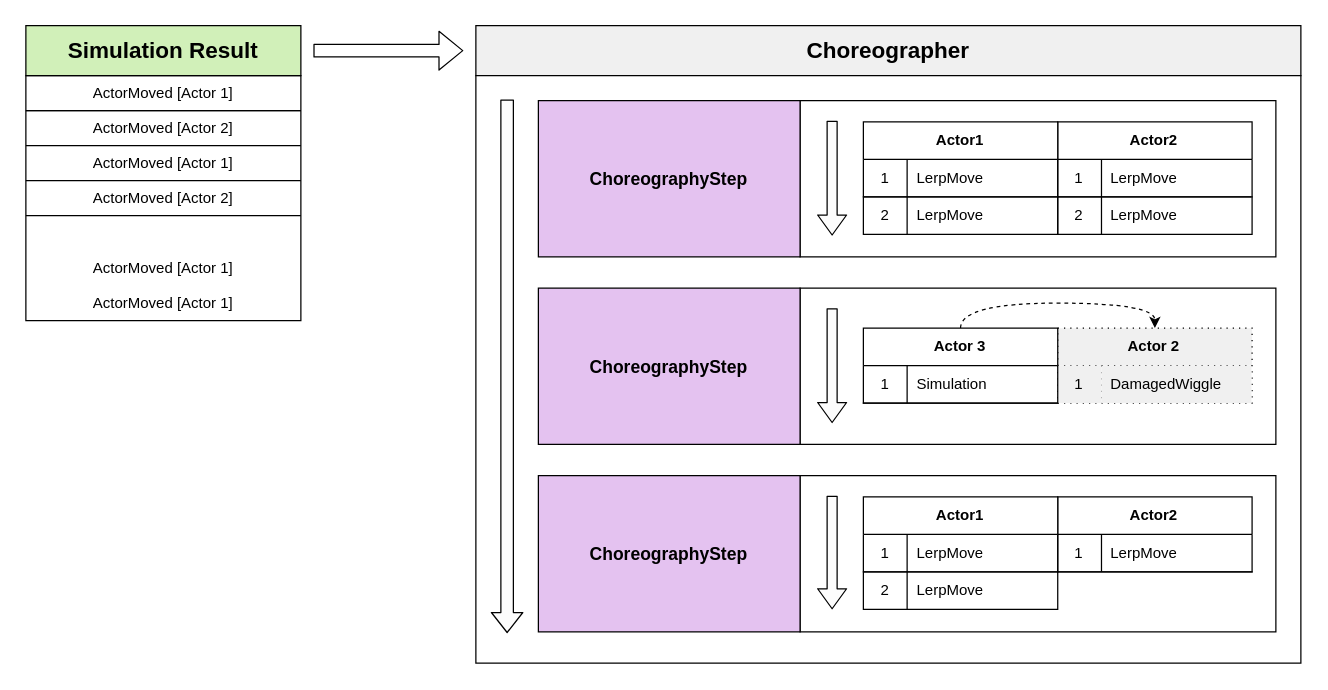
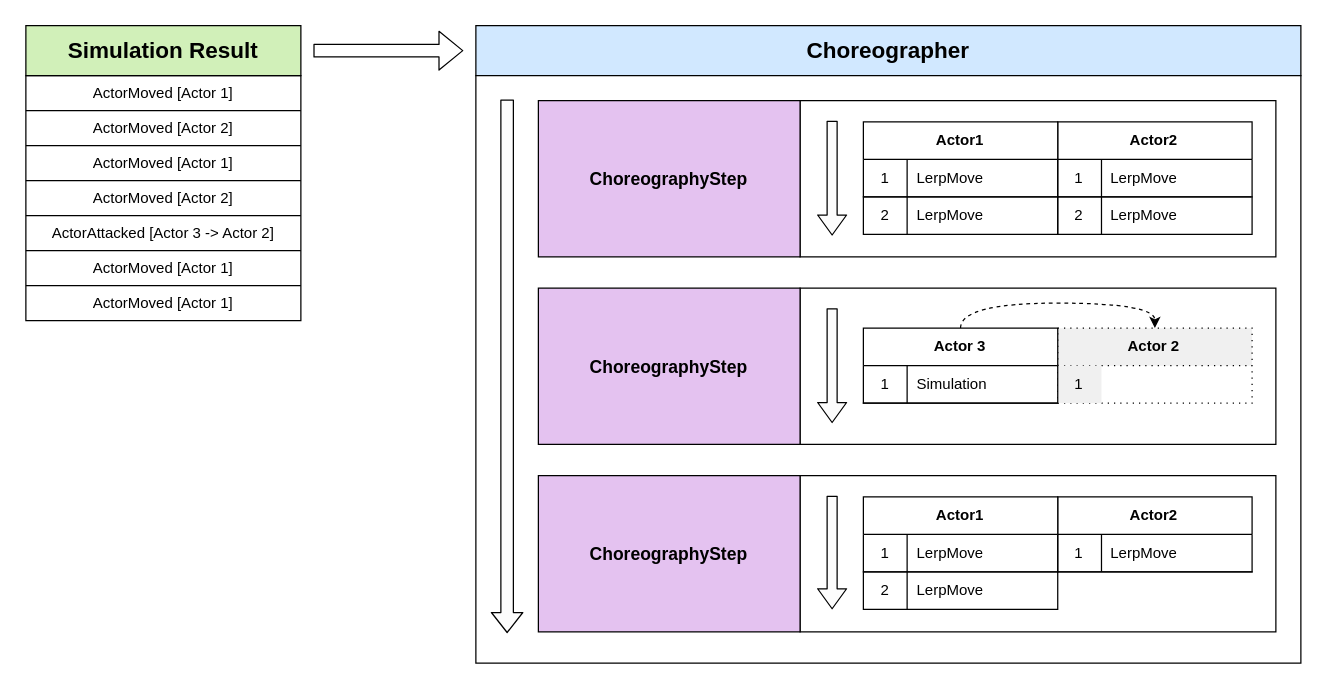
node "Choreographer": fillcolor #f0f0f0 -> #d1e8ff
node "ActorAttacked [Actor 3 -> Actor 2]": added
node "DamagedWiggle": removed
